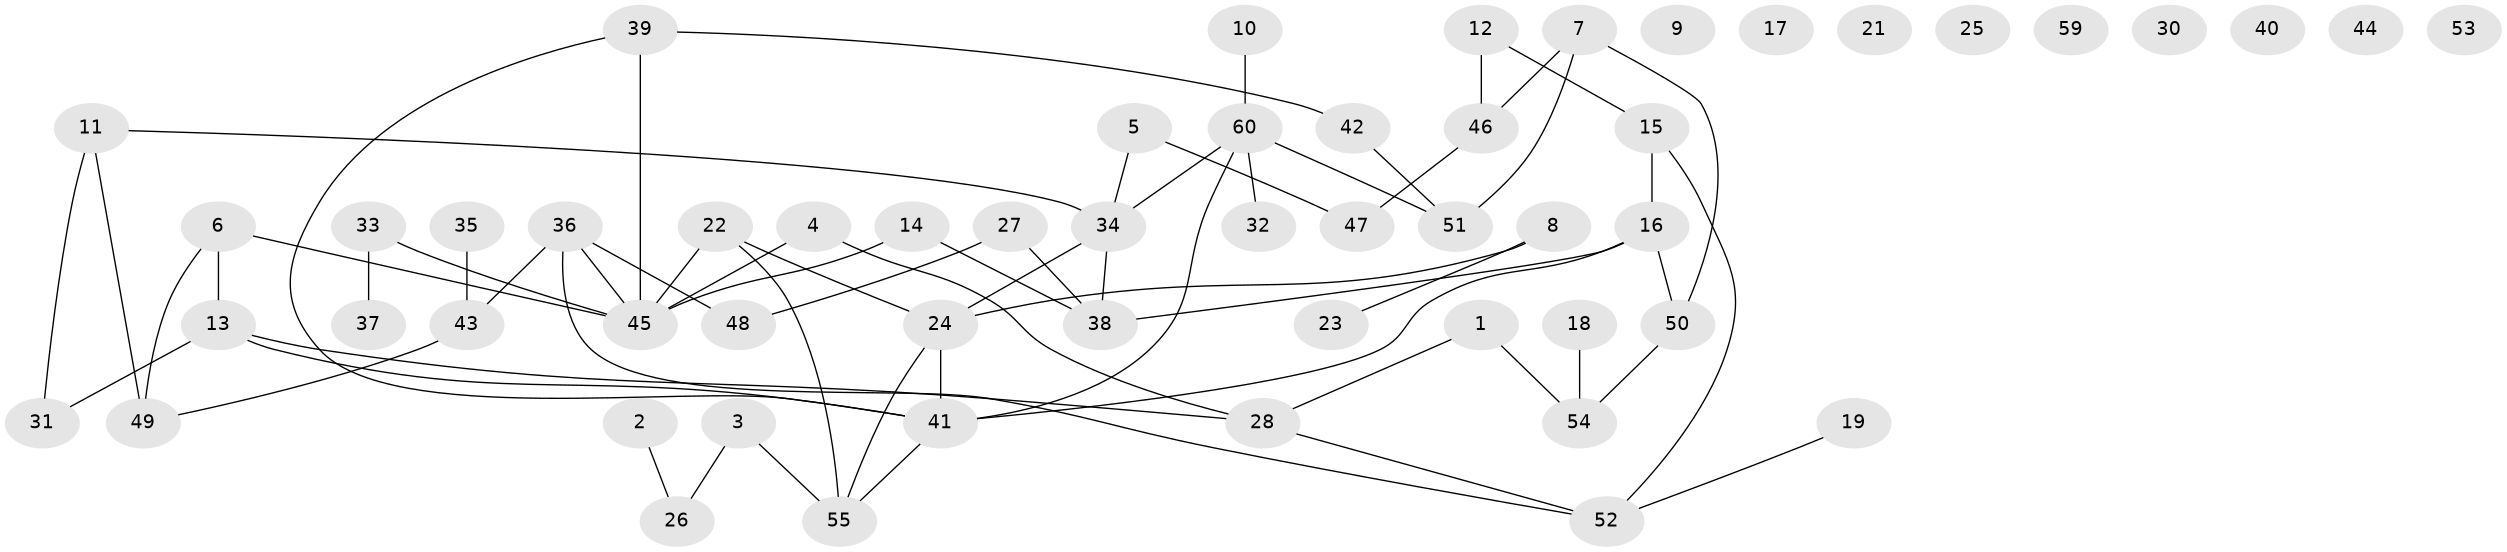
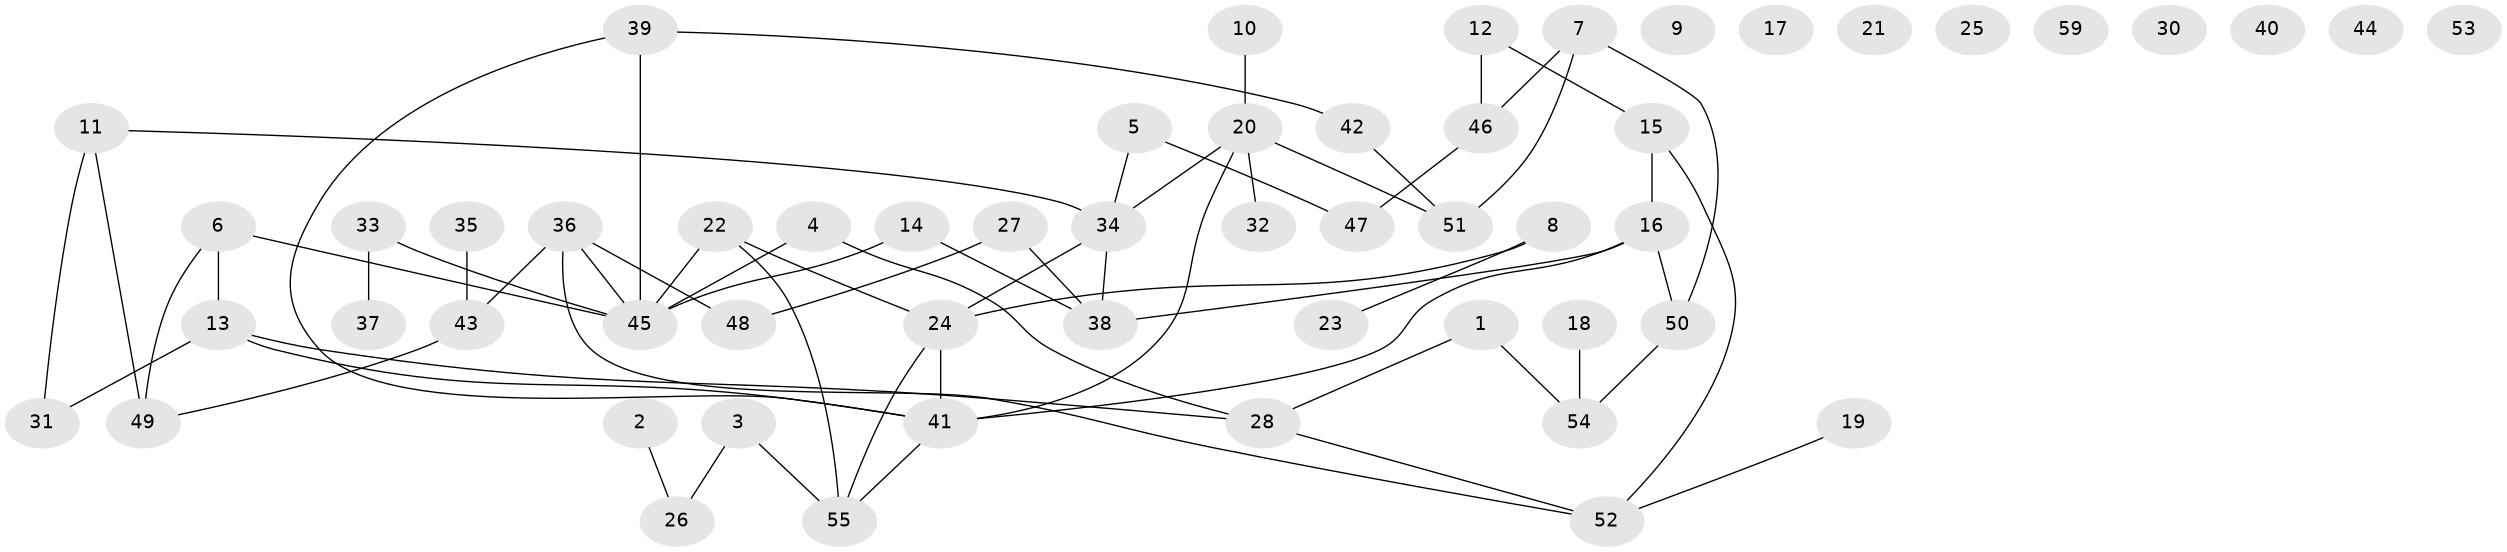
node "60": label "60" -> "20"
